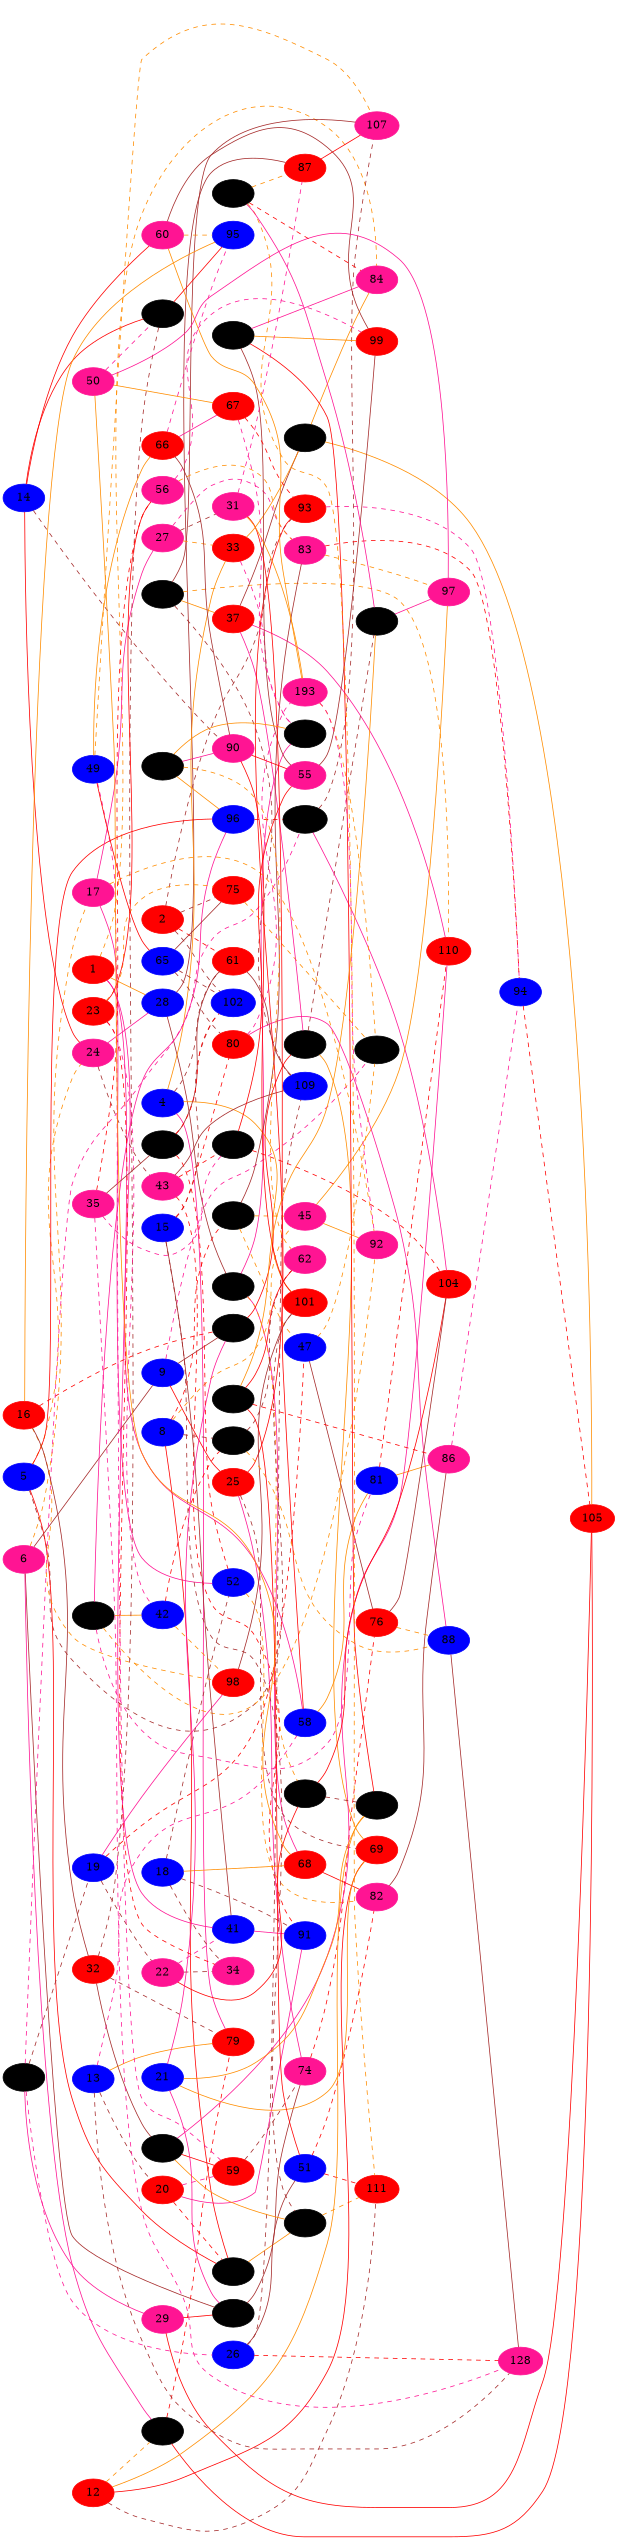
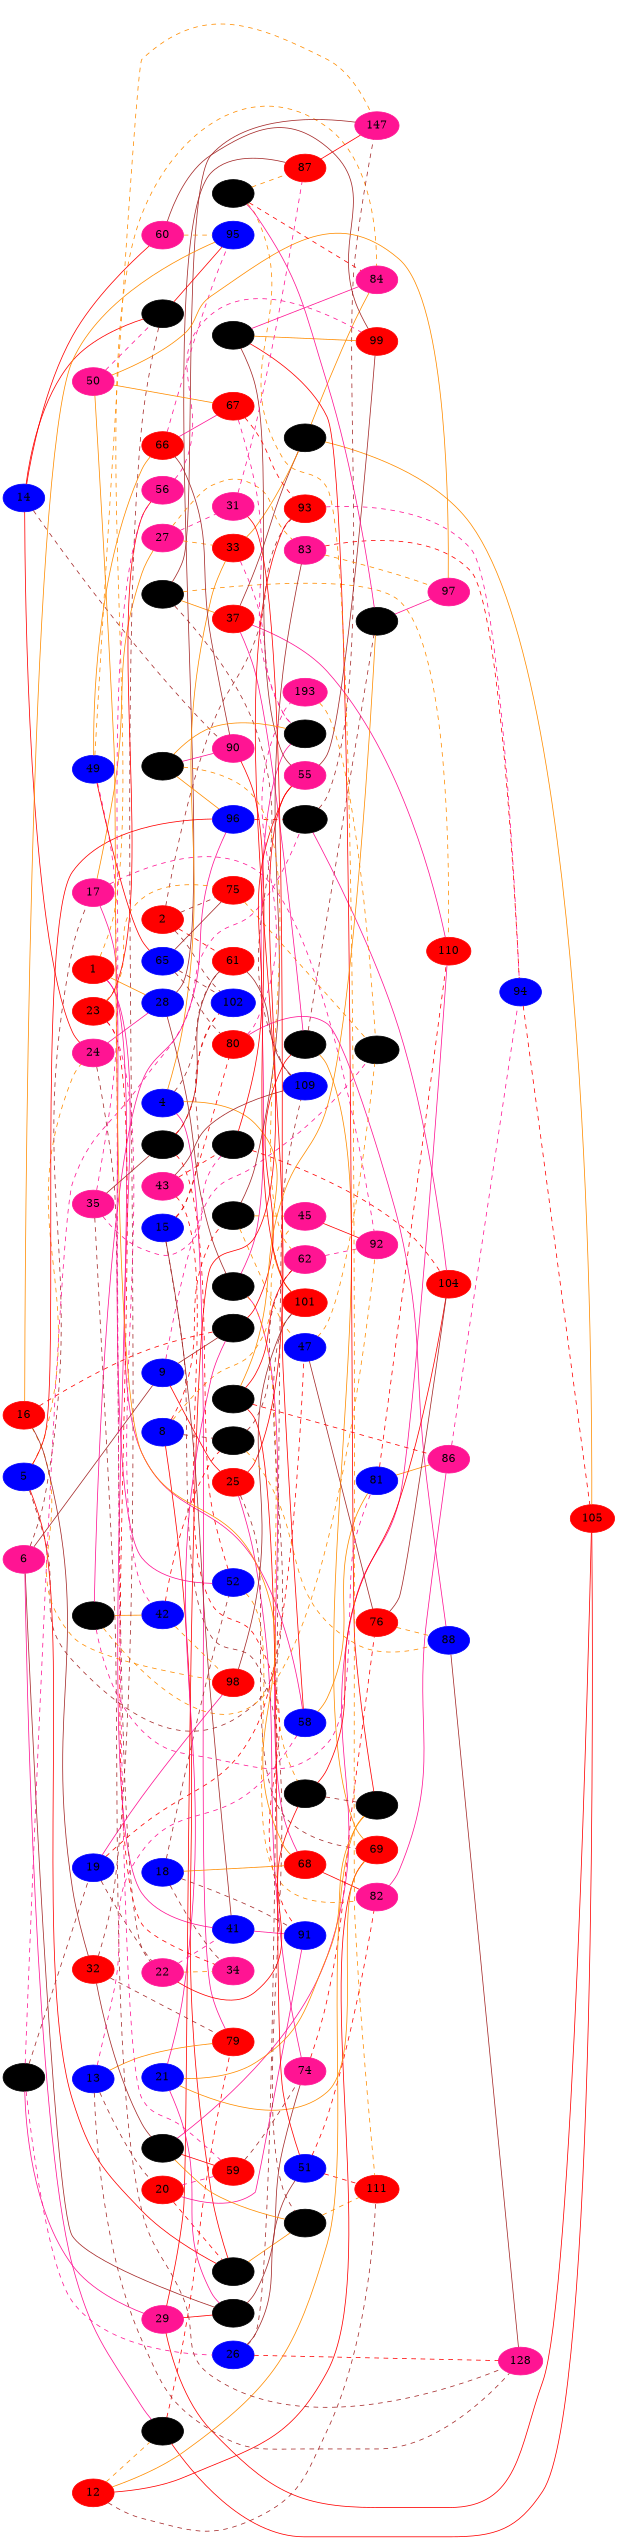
node "107": label "107" -> "147"
edge "50" -- "97": color deeppink -> darkorange
edge "60" -- "193": removed
edge "56" -- "83": removed
edge "27" -- "83": color deeppink -> darkorange
edge "31" -- "27": color brown -> deeppink
edge "31" -- "193": removed
edge "27" -- "17": color deeppink -> darkorange
edge "90" -- "55": now "29" -- "55"
edge "56" -- "35": color red -> deeppink
edge "97" -- "45": removed
edge "193" -- "92": now "62" -- "92"
edge "17" -- "92": color darkorange -> deeppink
edge "24" -- "43": now "24" -- "22"
edge "17" -- "6": color darkorange -> brown
edge "45" -- "92": color darkorange -> red
edge "86" -- "82": color brown -> deeppink
edge "34" -- "22": color brown -> darkorange
edge "35" -- "128": color deeppink -> brown
